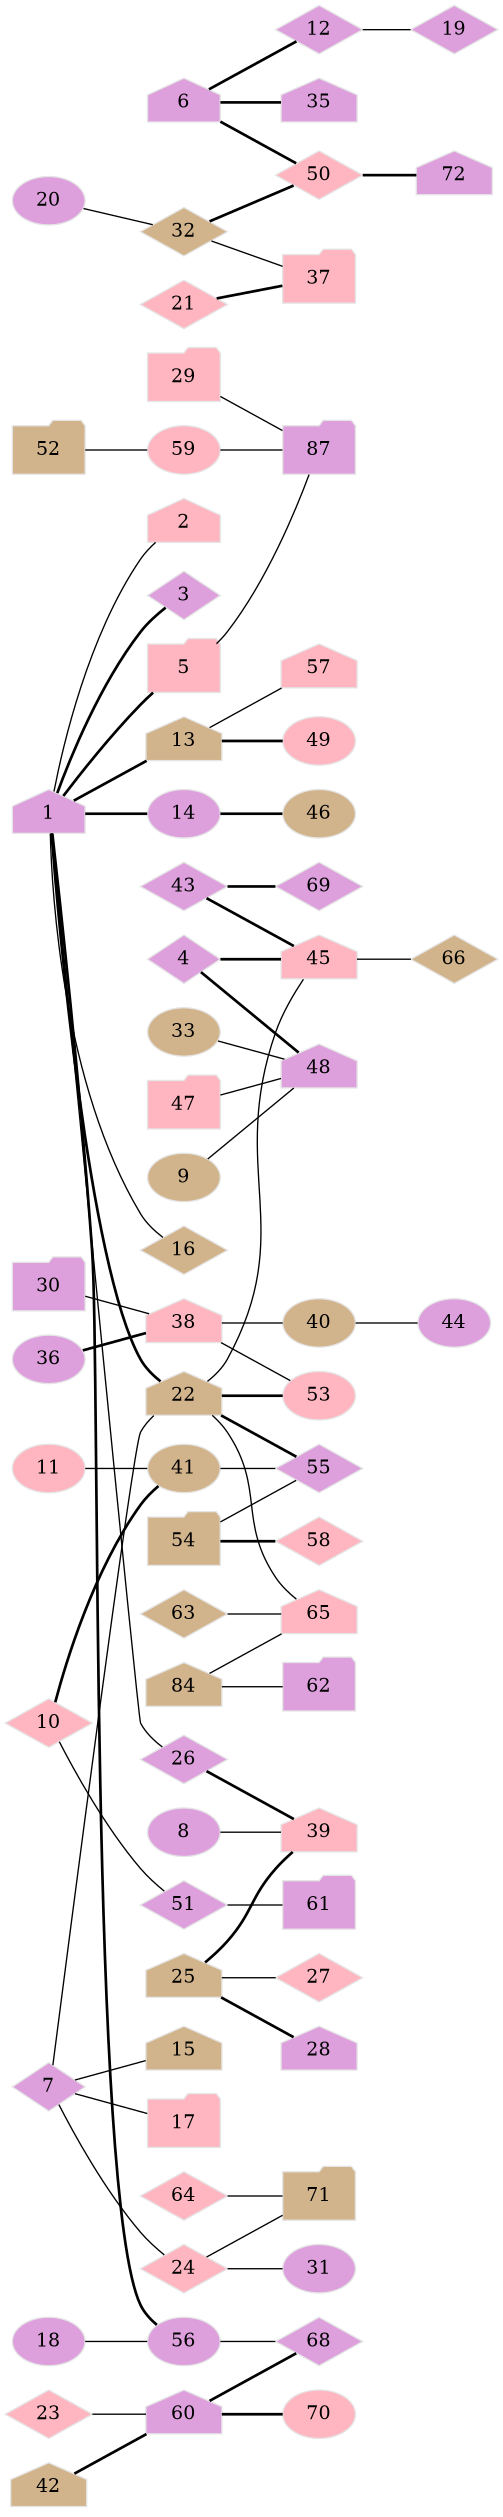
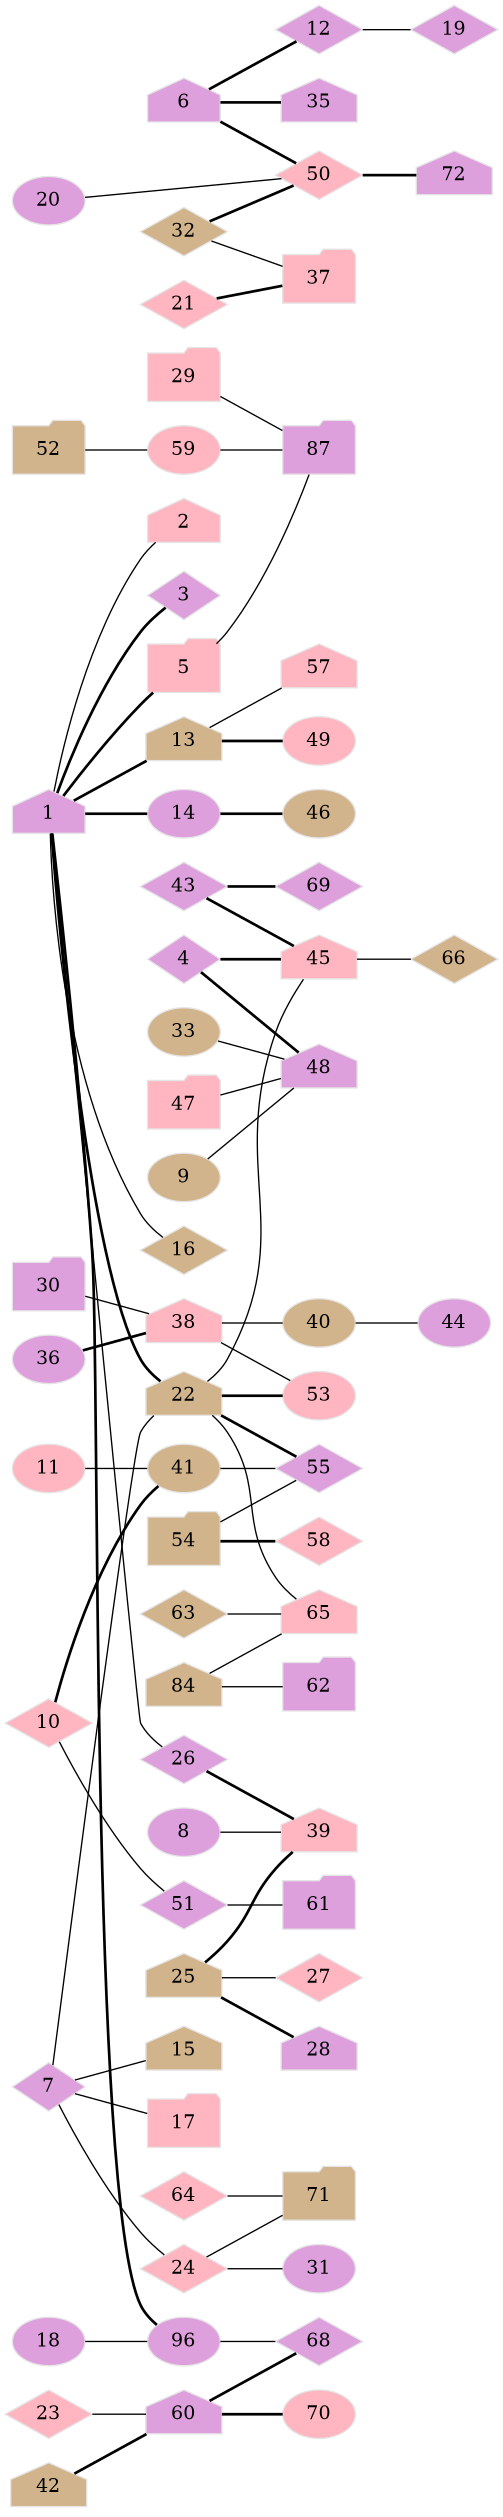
edge "20" -- "32": now "20" -- "50"
node "56": label "56" -> "96"
